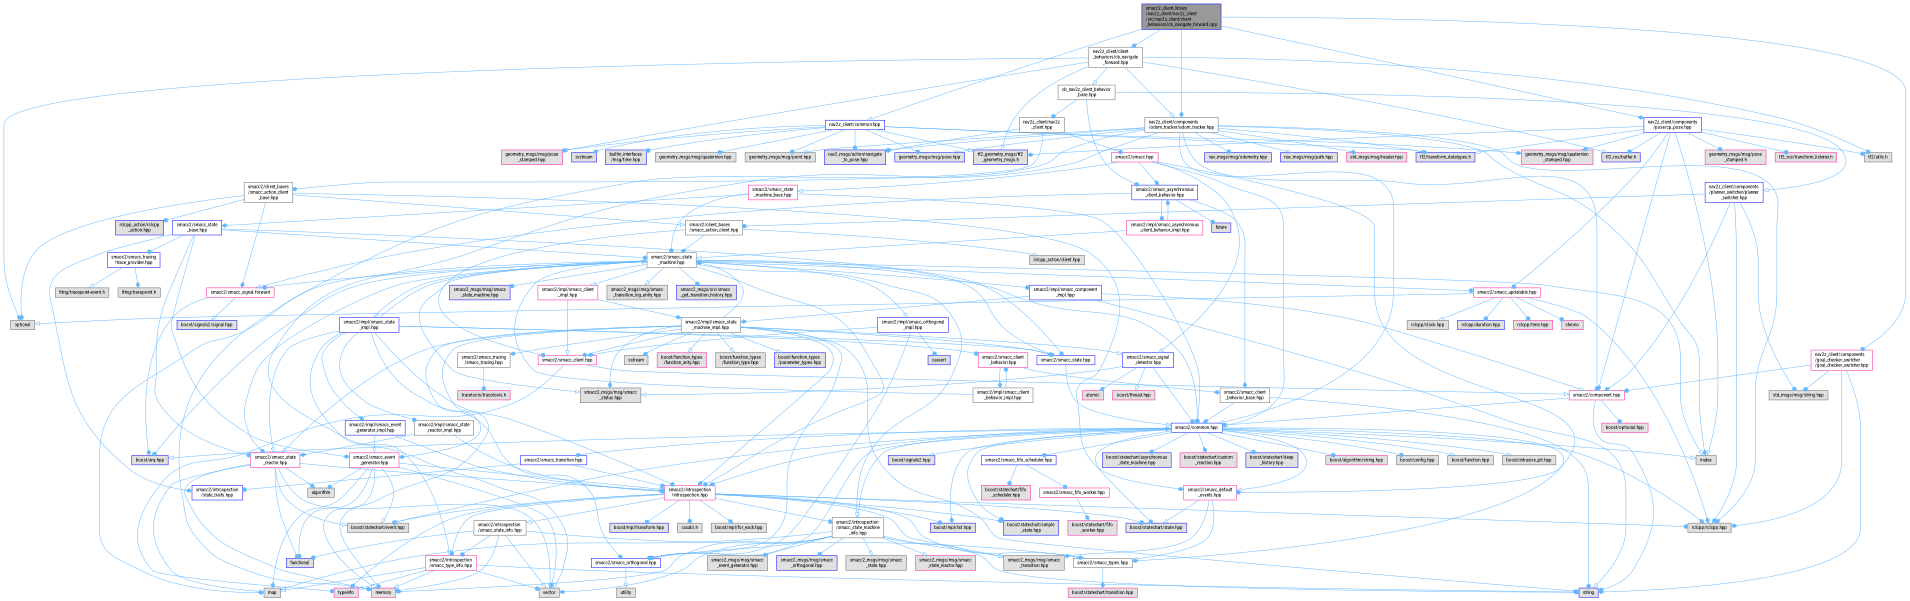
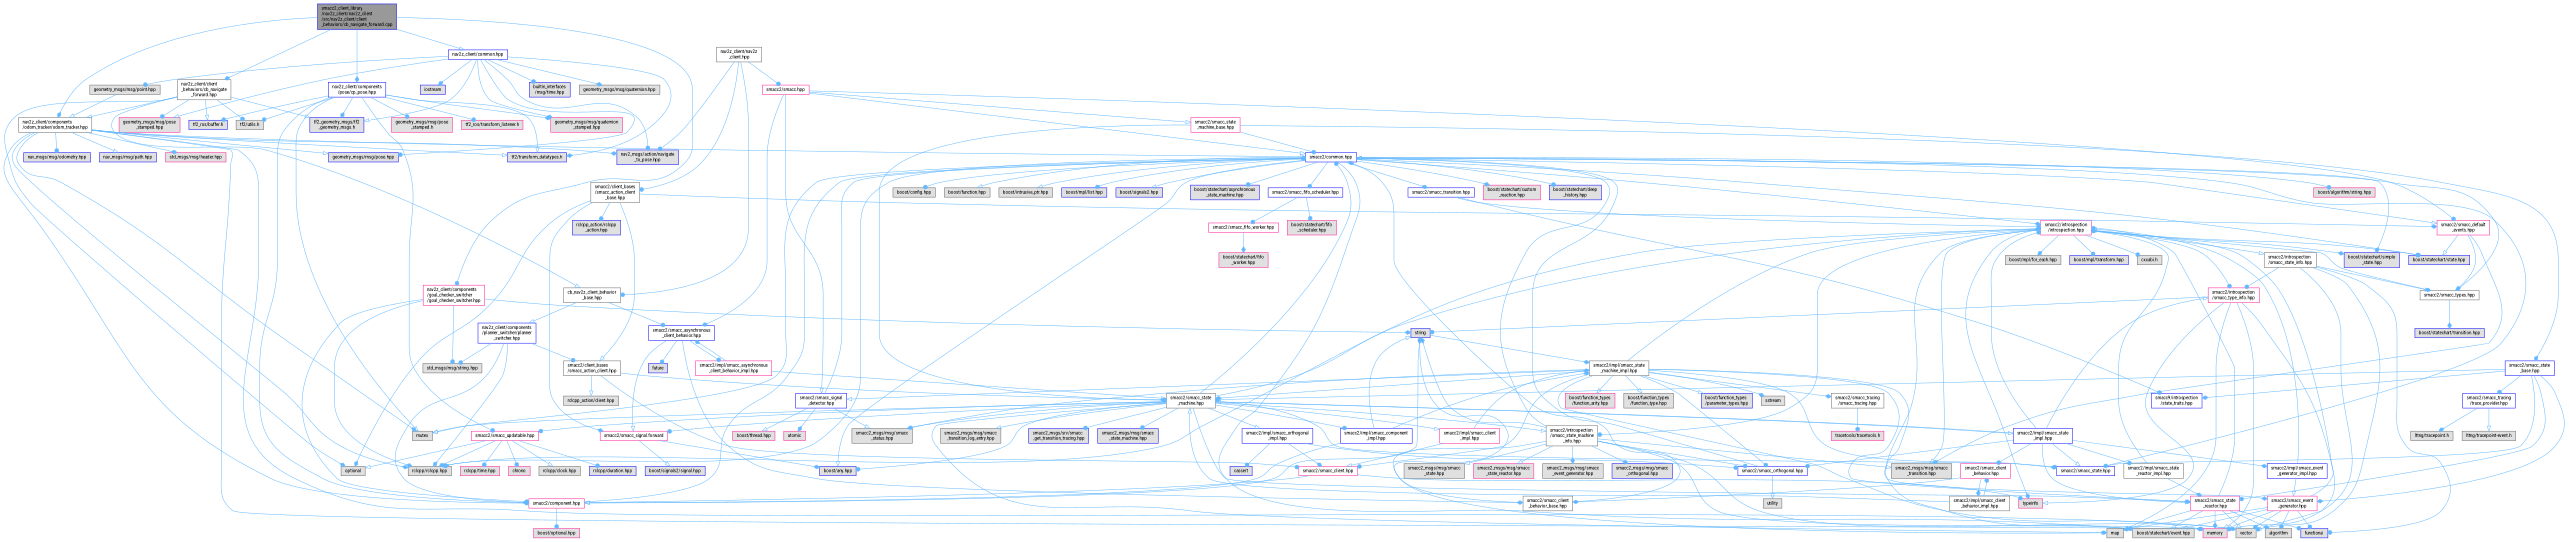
edge "cb_nav2z_client_behavior _base.hpp" -> "nav2z_client/nav2z _client.hpp": reversed
edge "nav2z_client/components /odom_tracker/odom_tracker.hpp" -> "geometry_msgs/msg/point.hpp": reversed
node "smacc2_msgs/srv/smacc _get_transition_history.hpp": label "smacc2_msgs/srv/smacc _get_transition_history.hpp" -> "smacc2_msgs/srv/smacc _get_transition_tracing.hpp"
node "smacc2/introspection /state_traits.hpp": label "smacc2/introspection /state_traits.hpp" -> "smacc9/introspection /state_traits.hpp"
edge "smacc2/introspection /introspection.hpp" -> "boost/mpl/list.hpp": removed
edge "smacc2/impl/smacc_state _machine_impl.hpp" -> "string": reversed
node "boost/statechart/transition.hpp": color deeppink -> blue
